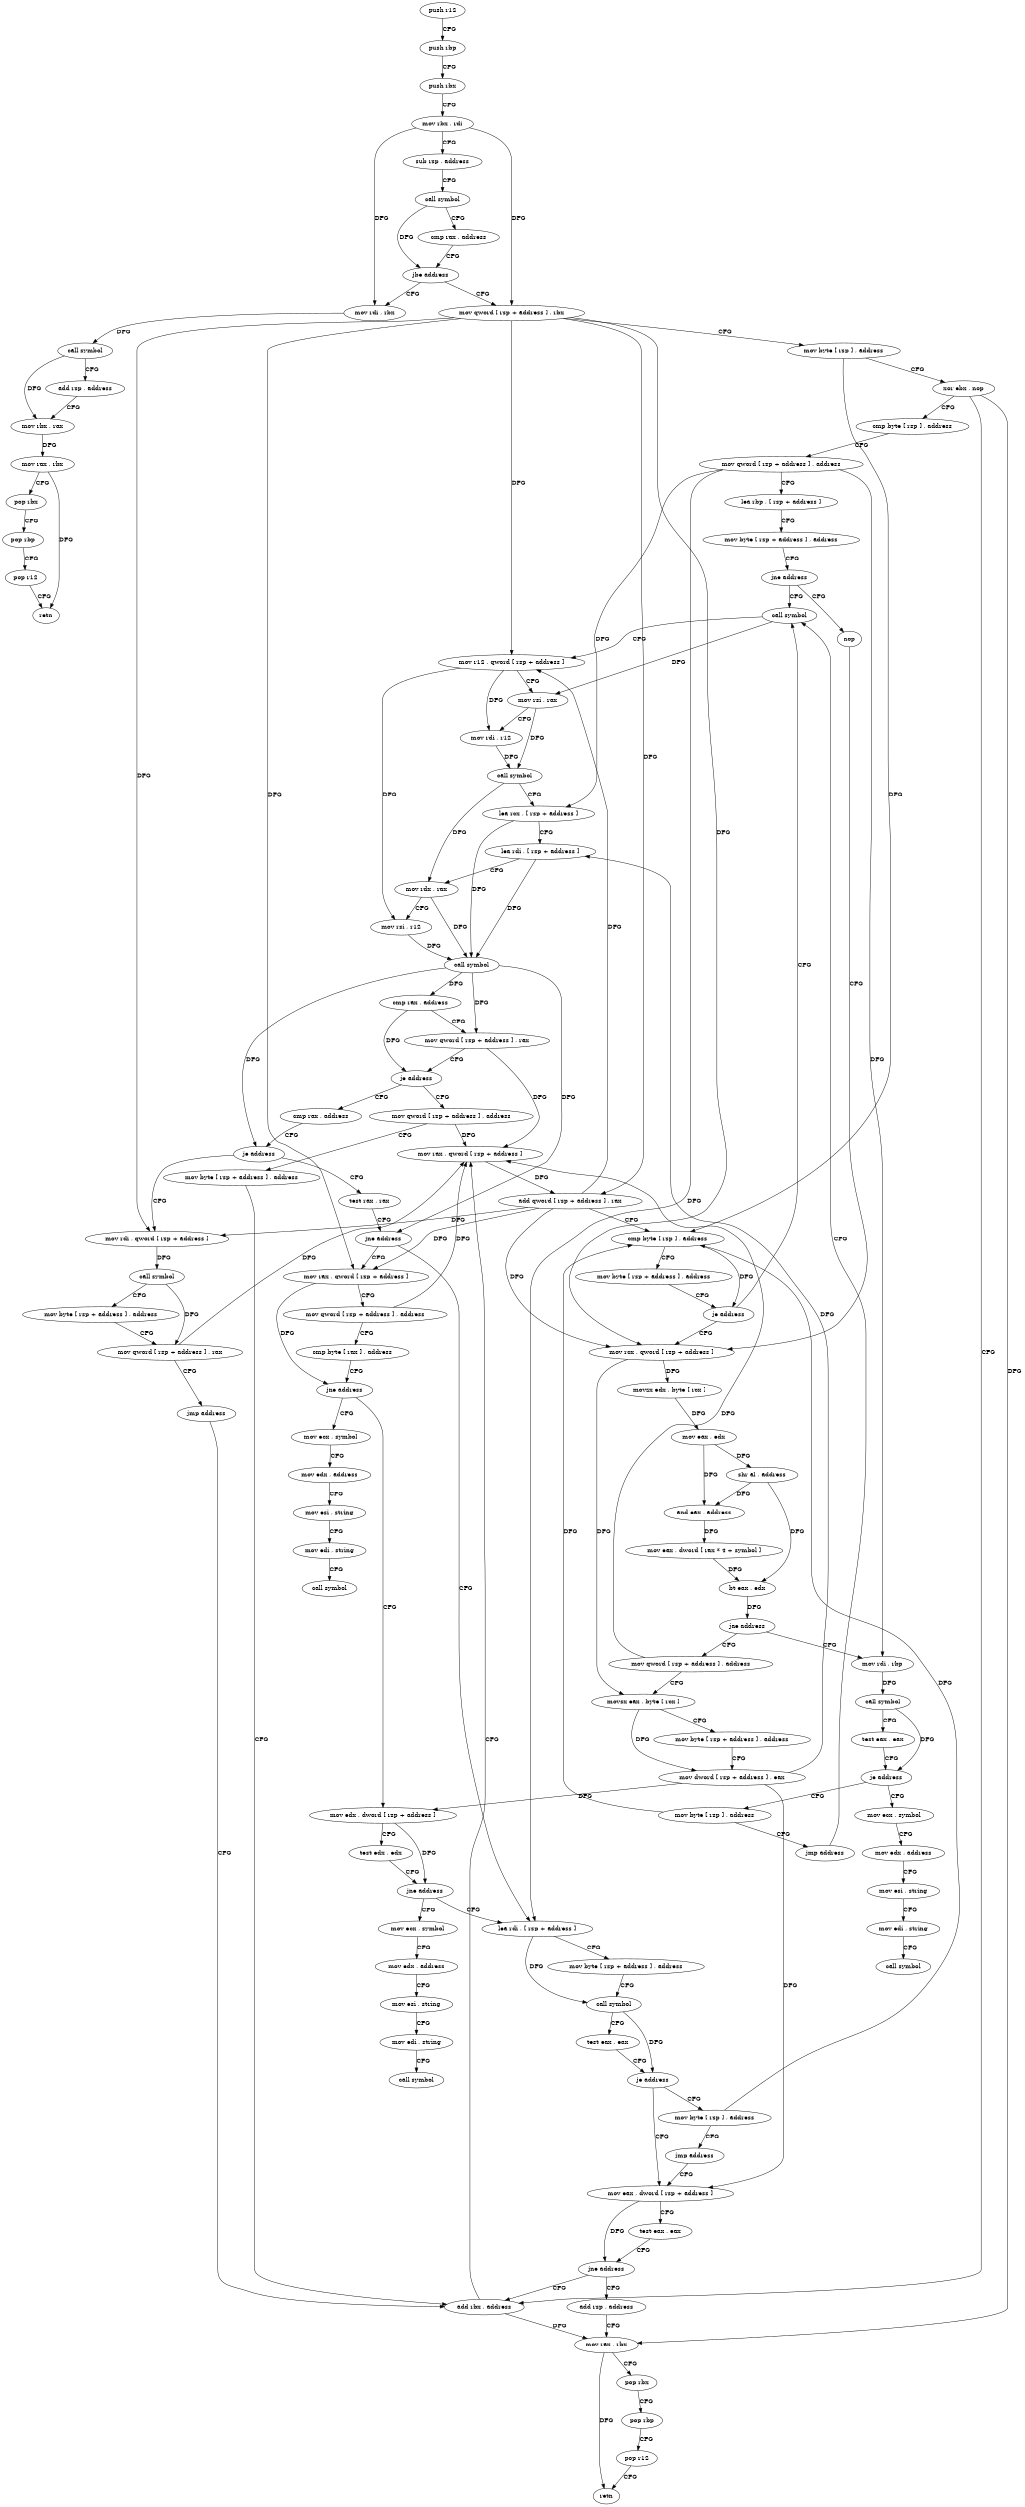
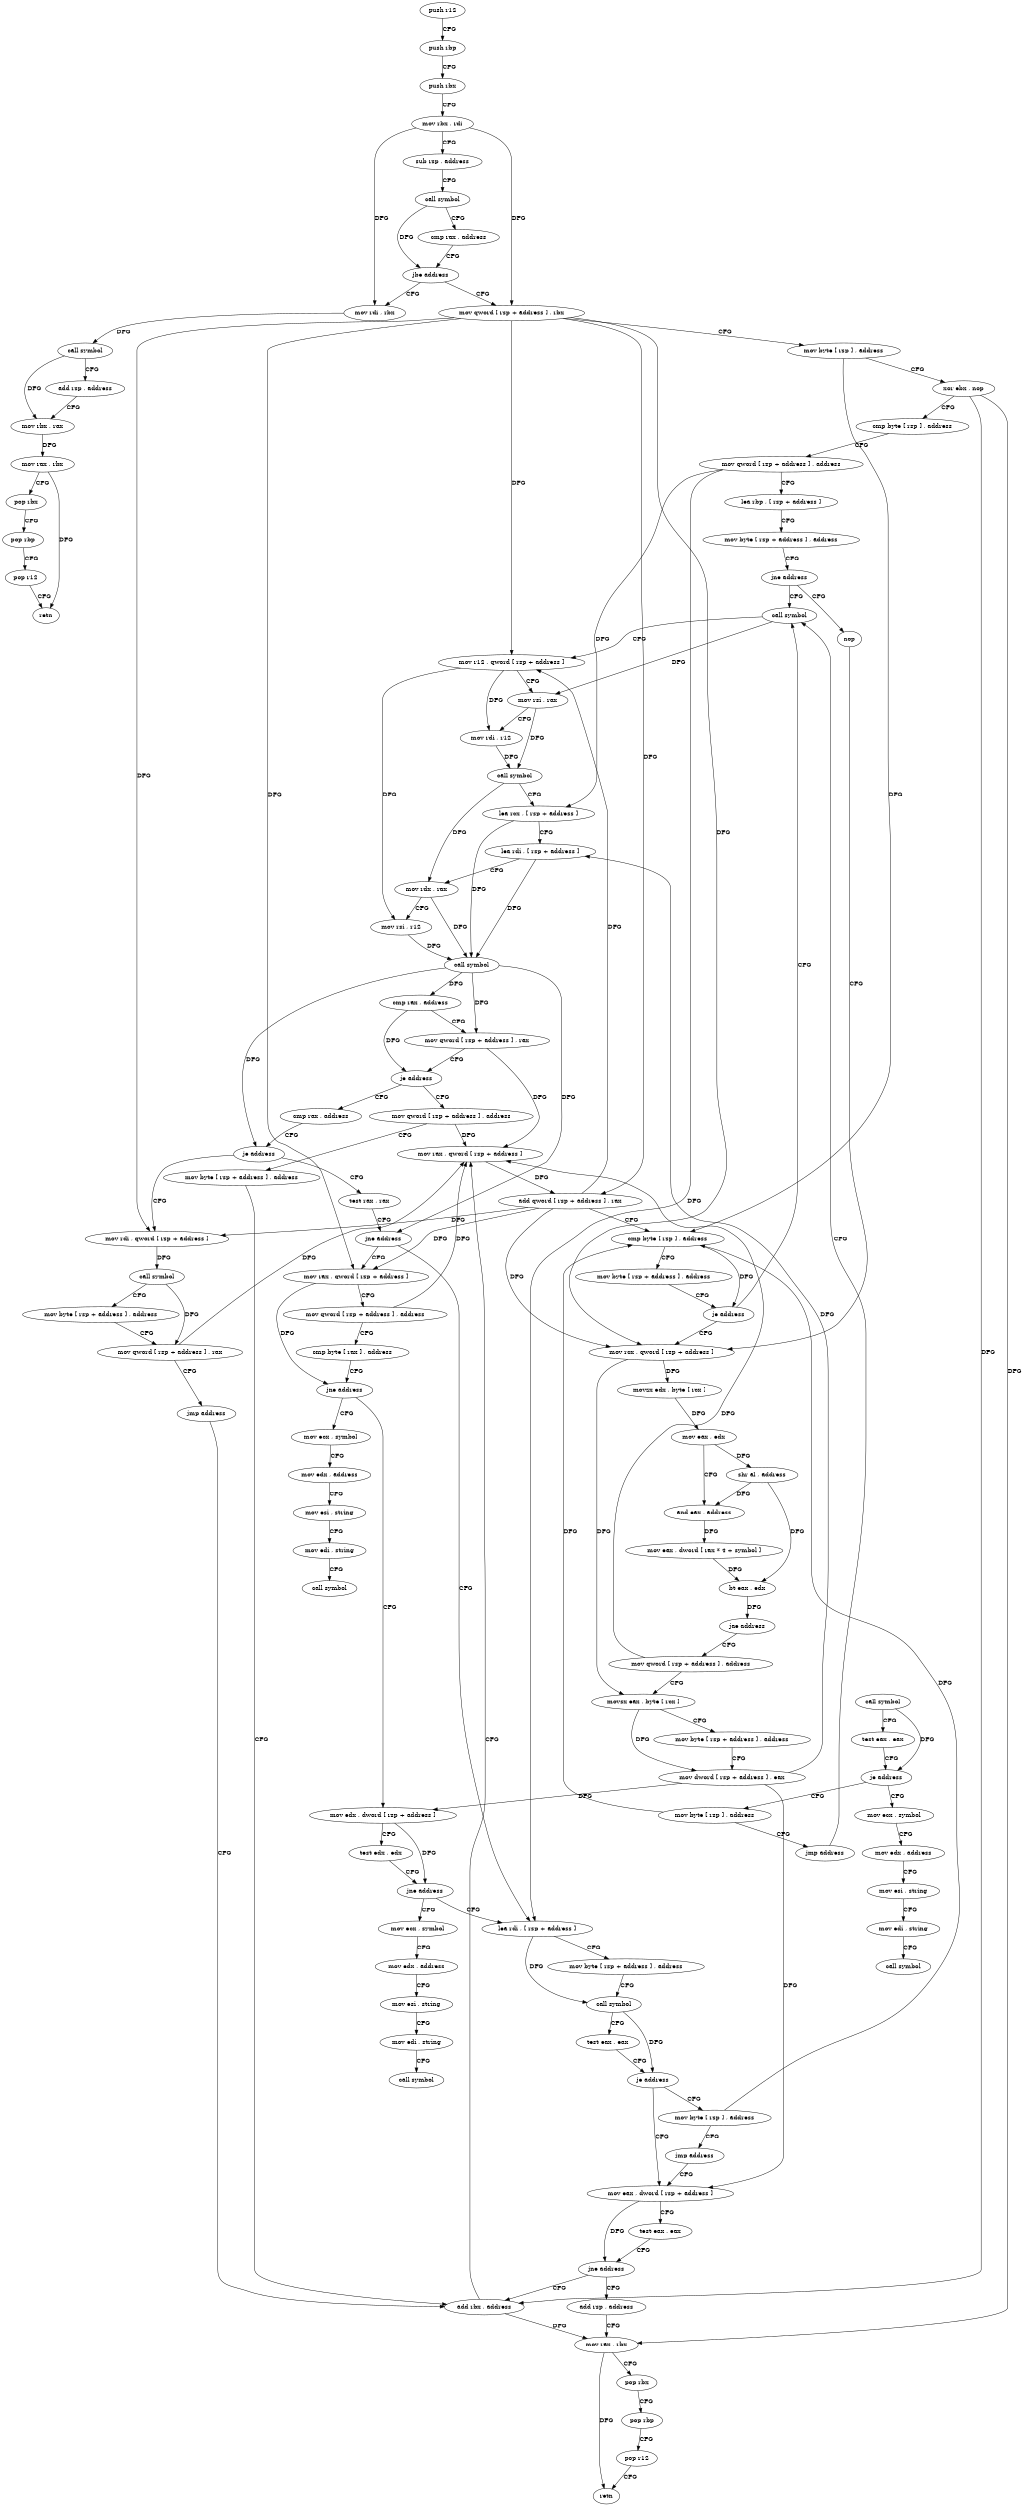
edge "xor ebx , nop" -> "add rbx , address": label "CFG" -> "DFG"
edge "mov eax , edx" -> "and eax , address": label "DFG" -> "CFG"
node "mov rdi , rbp": removed
